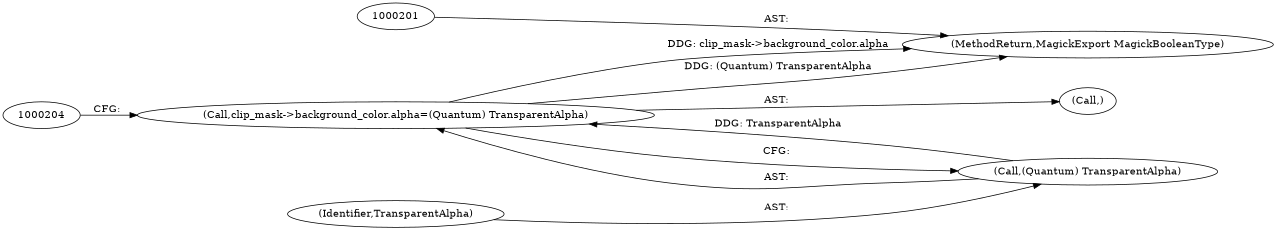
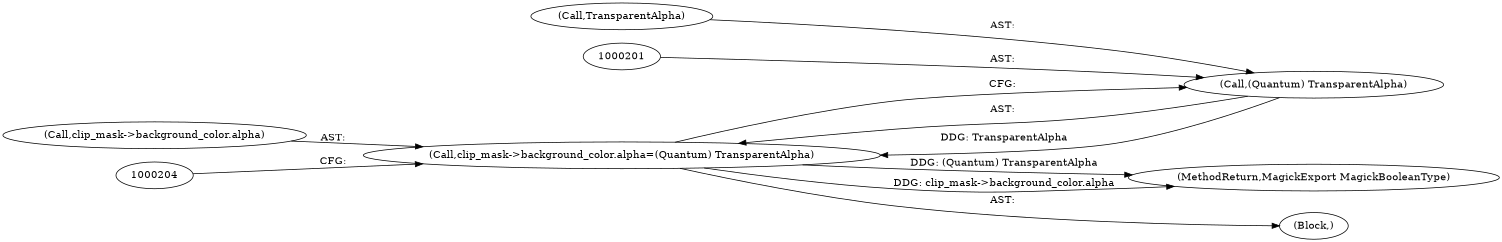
edge "1000201" -> "(MethodReturn,MagickExport MagickBooleanType)": now "1000201" -> "(Call,(Quantum) TransparentAlpha)"
node "(Call,)": label "(Call,)" -> "(Block,)"
node "(Call,clip_mask->background_color.alpha)": added
node "(Identifier,TransparentAlpha)": label "(Identifier,TransparentAlpha)" -> "(Call,TransparentAlpha)"
